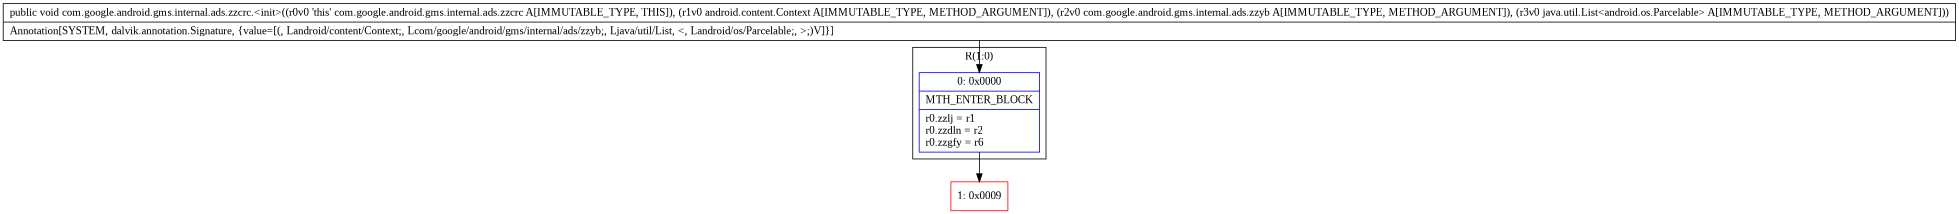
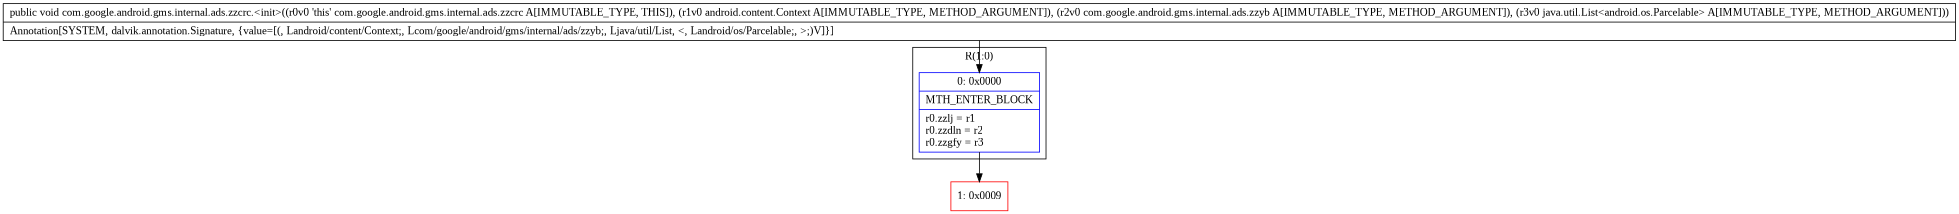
node "0: 0x0000": text "r0.zzgfy = r6" -> "r0.zzgfy = r3"
